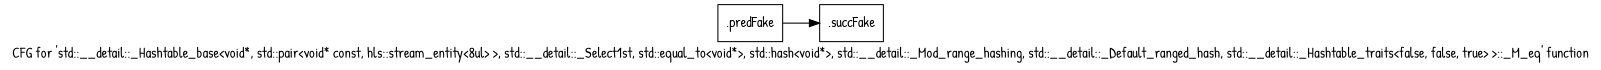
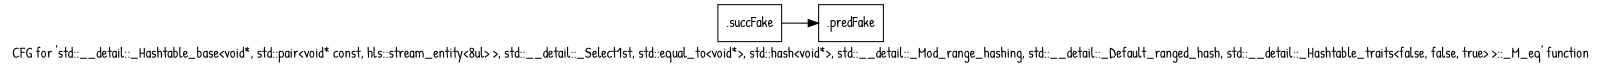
edge ".predFake" -> ".succFake": reversed
